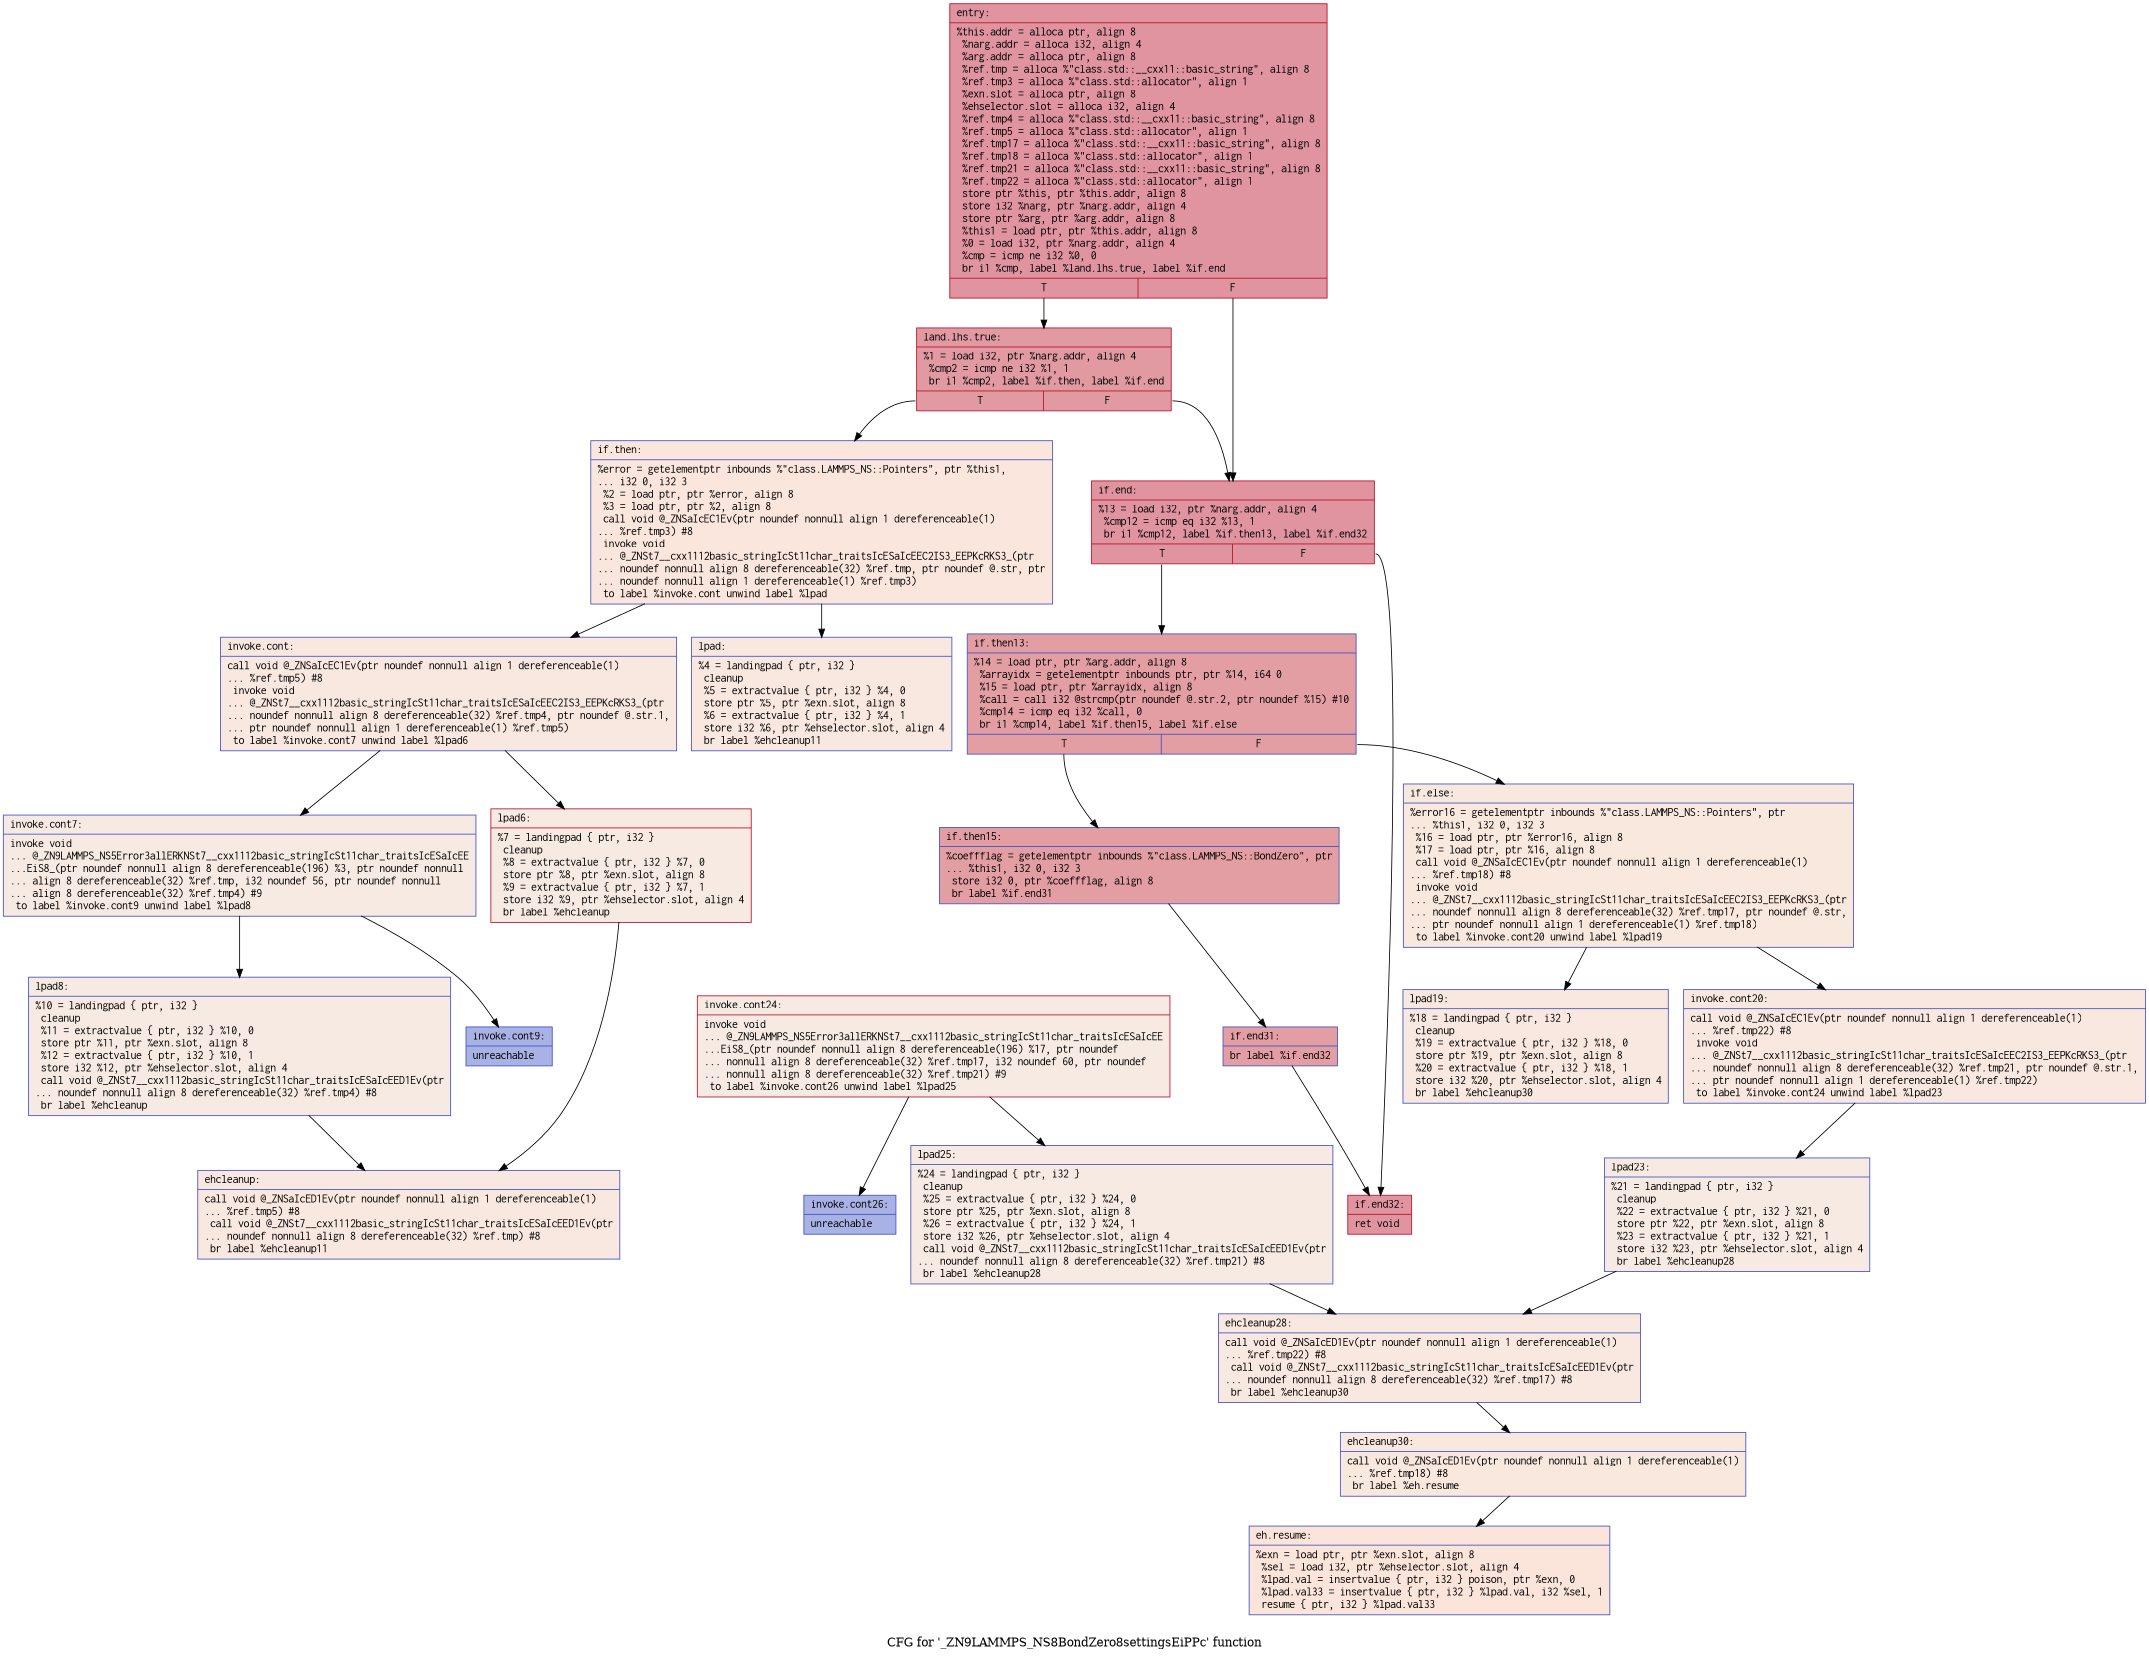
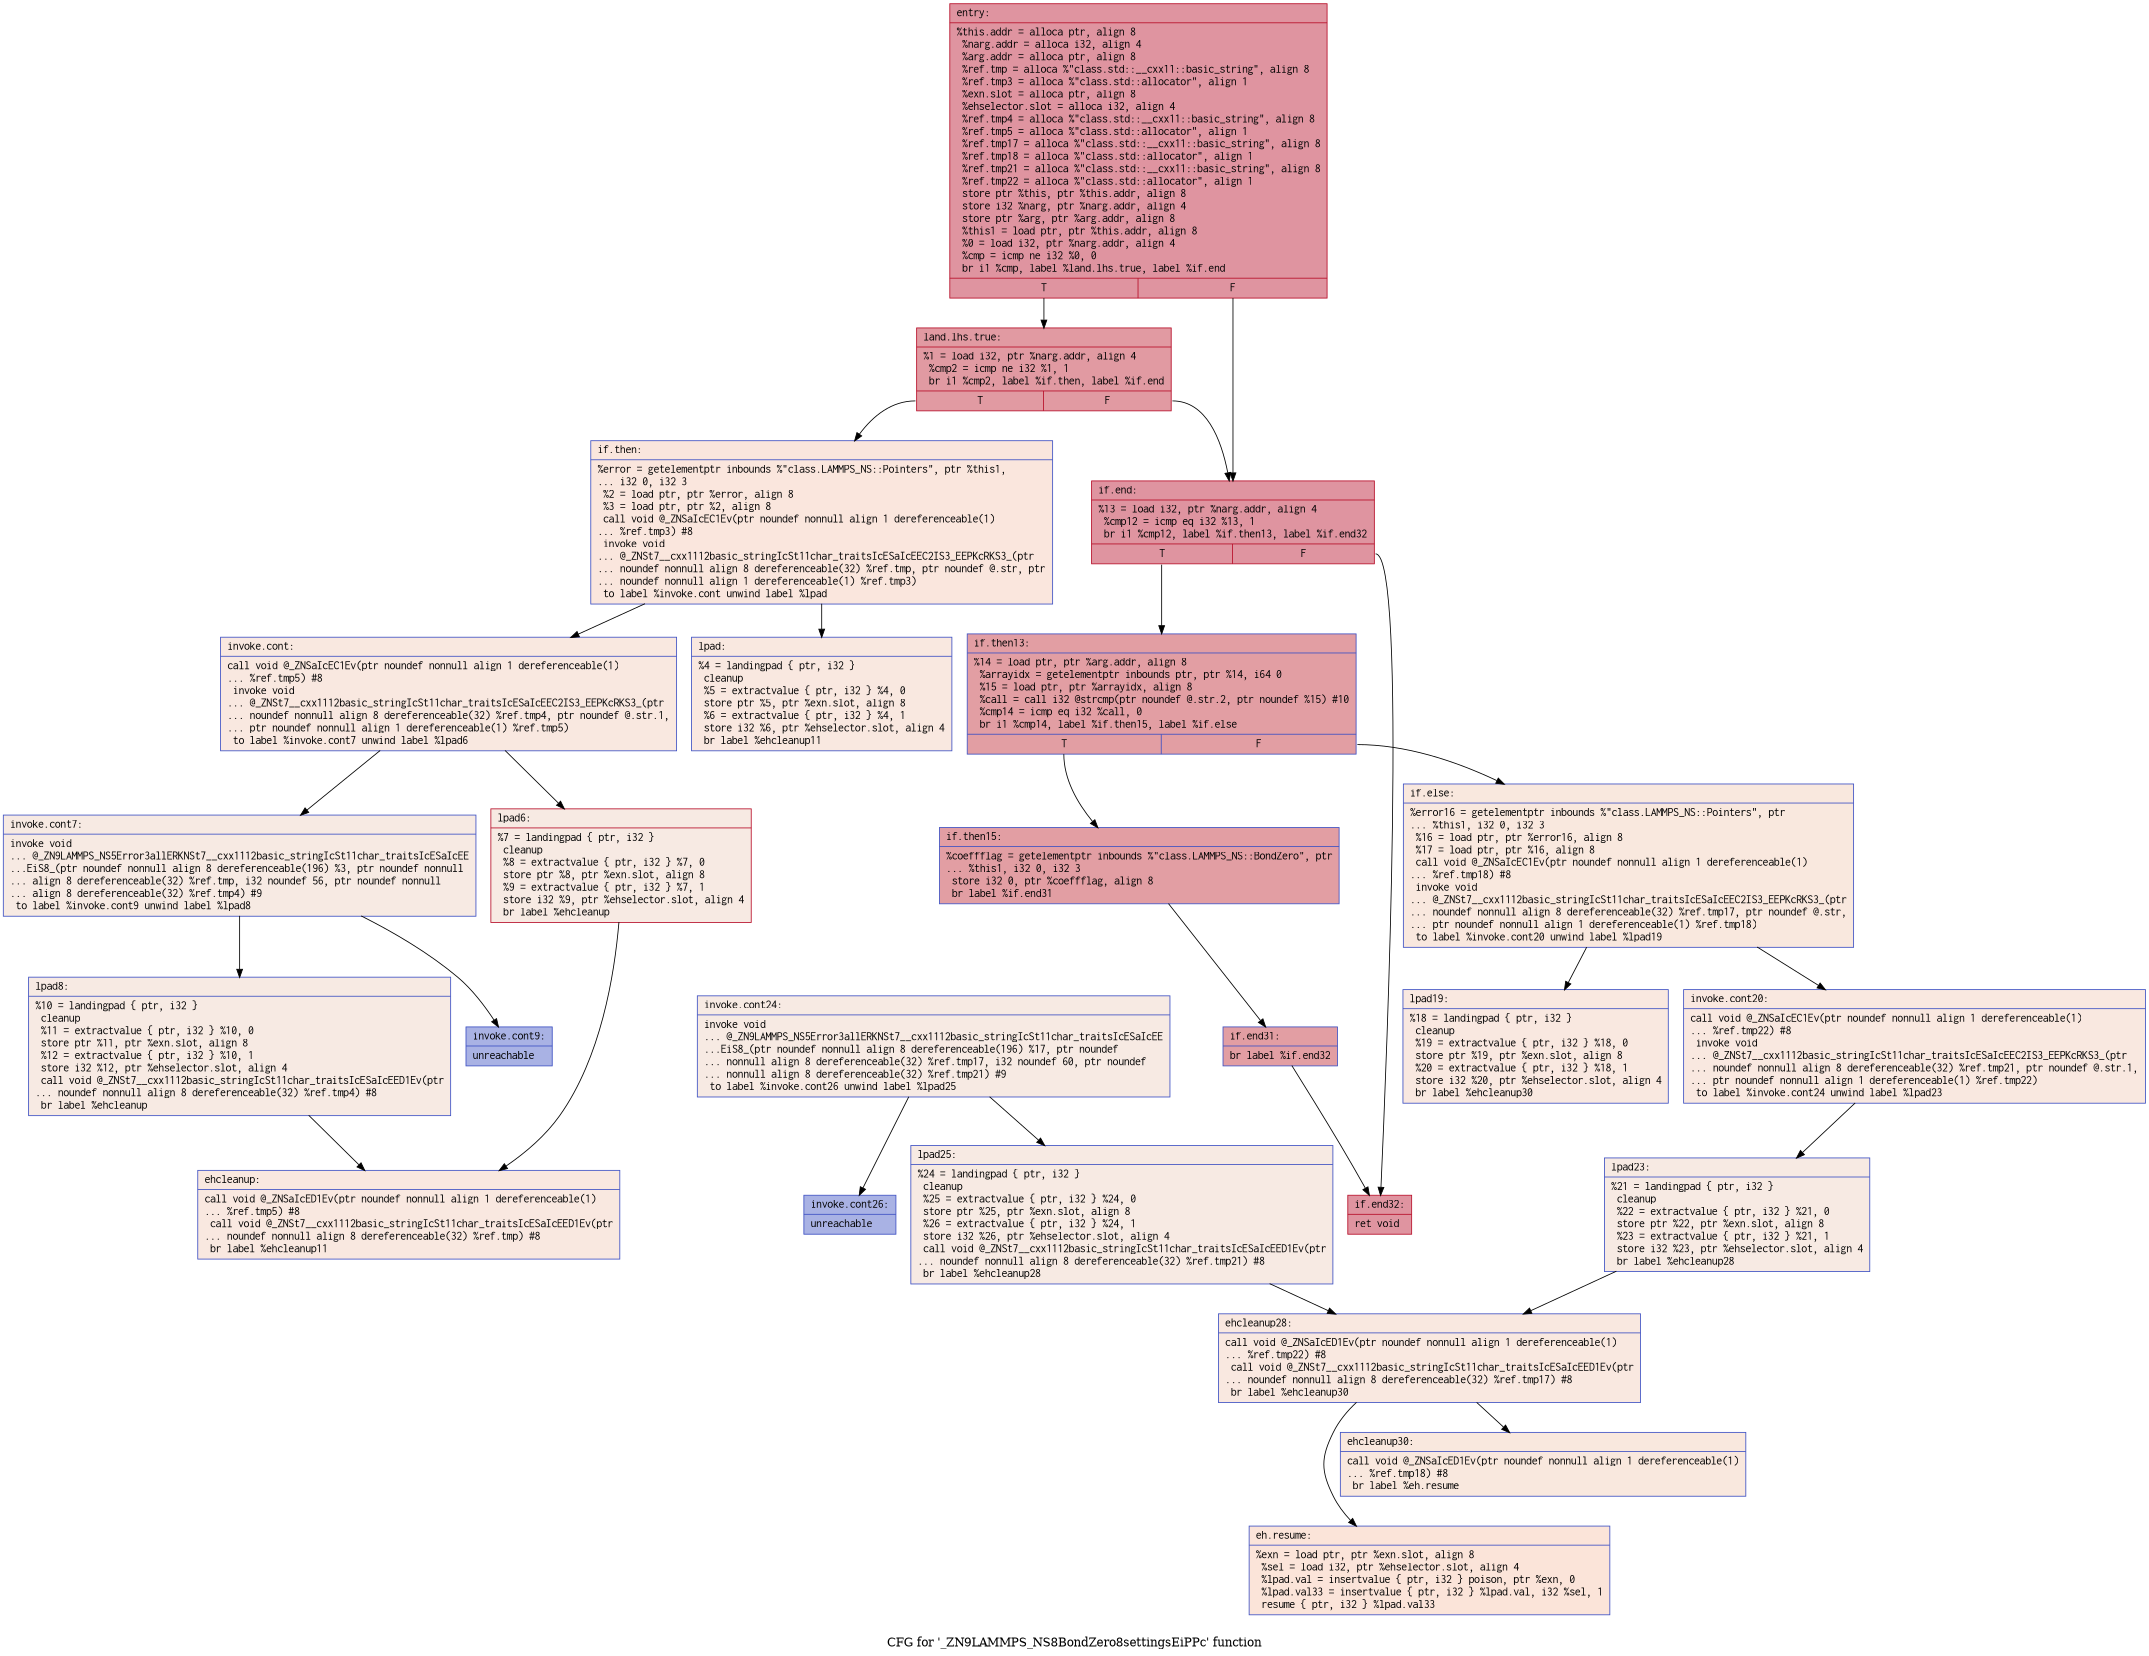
node "invoke.cont24:": color #b70d28ff -> #3d50c3ff
edge "ehcleanup30:" -> "eh.resume:": now "ehcleanup28:" -> "eh.resume:"
